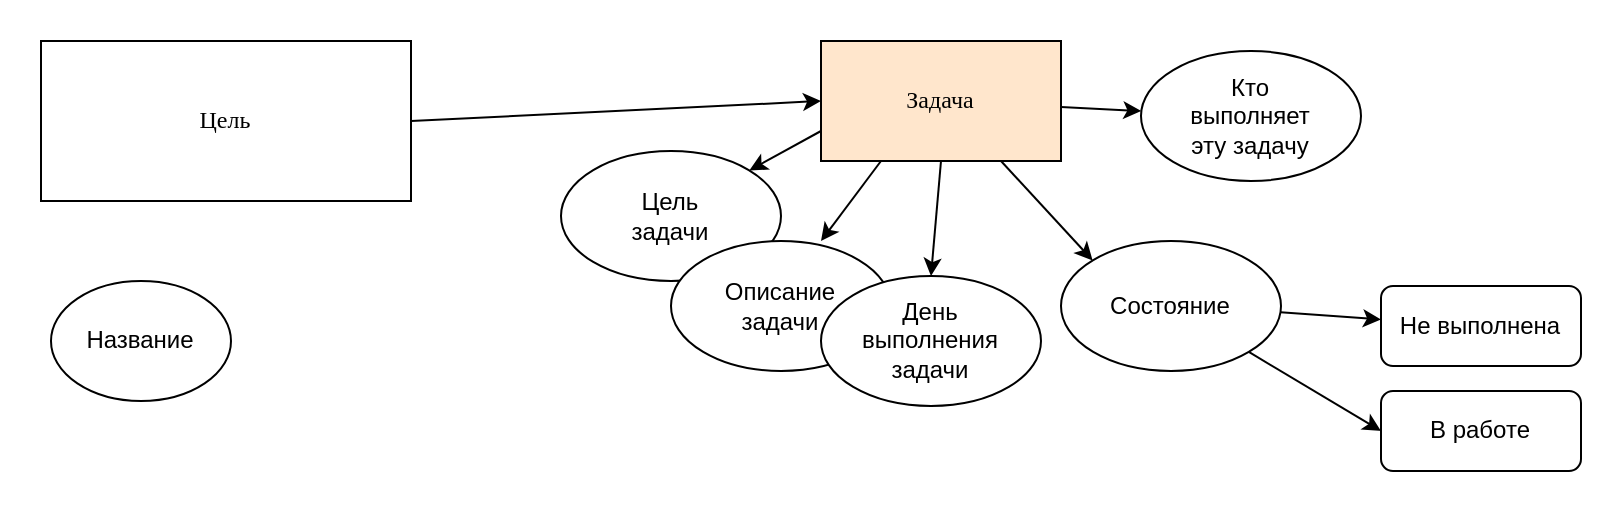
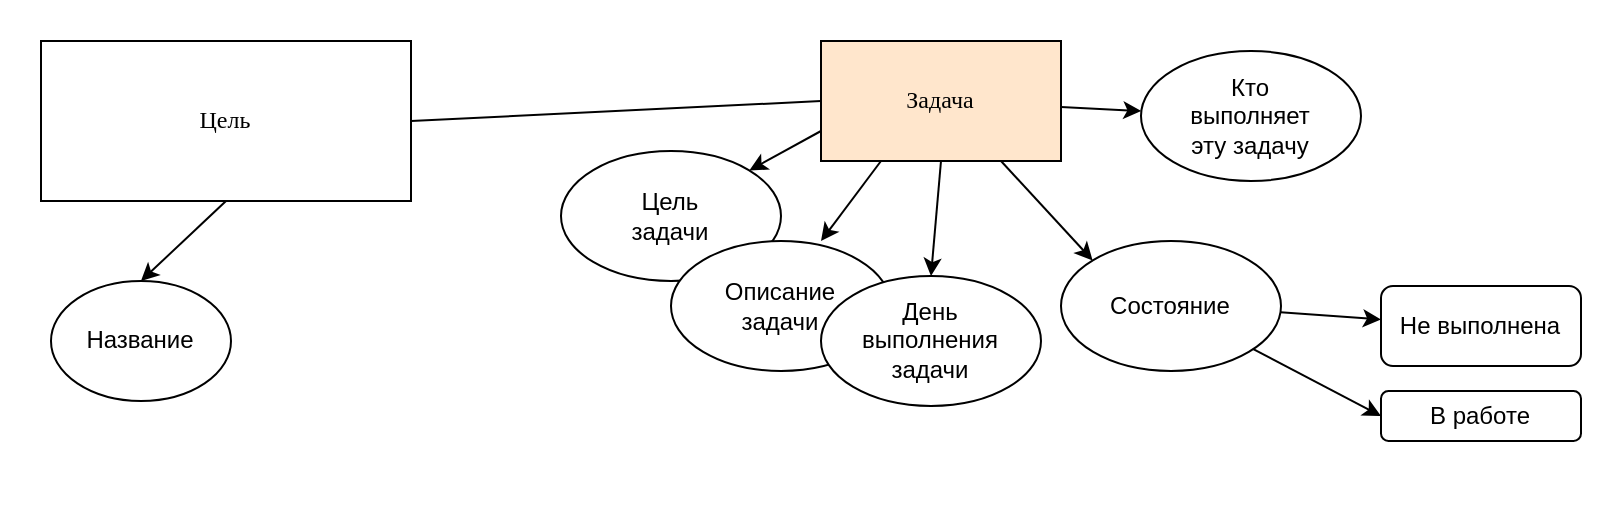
edge "Цель" -> "Задача": arrowhead classic -> none
edge "Цель" -> "Название": added
node "В работе": size 200x80 -> 200x50
